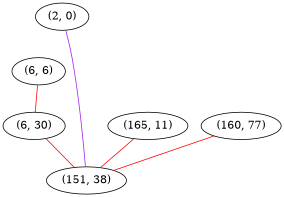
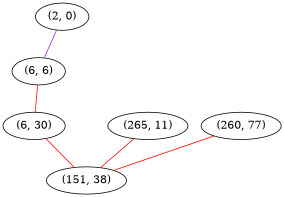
edge "(2, 0)" -- "(151, 38)": now "(2, 0)" -- "(6, 6)"
node "(165, 11)": label "(165, 11)" -> "(265, 11)"
node "(160, 77)": label "(160, 77)" -> "(260, 77)"
